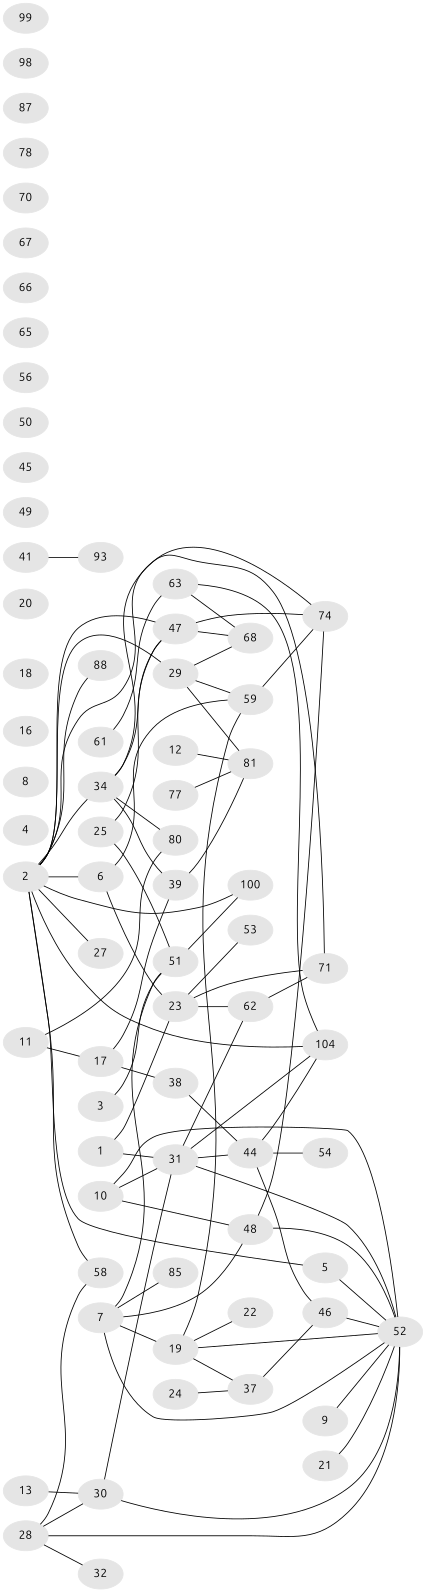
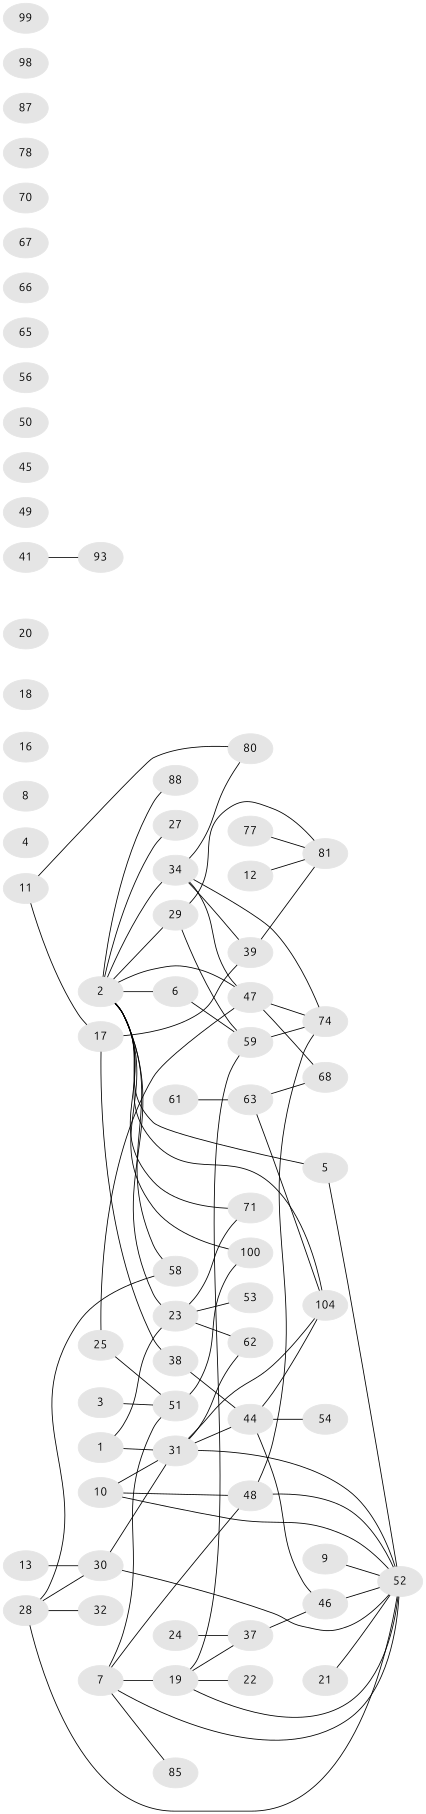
edge "68" -- "29": removed
edge "6" -- "23": now "2" -- "23"
edge "71" -- "62": removed
